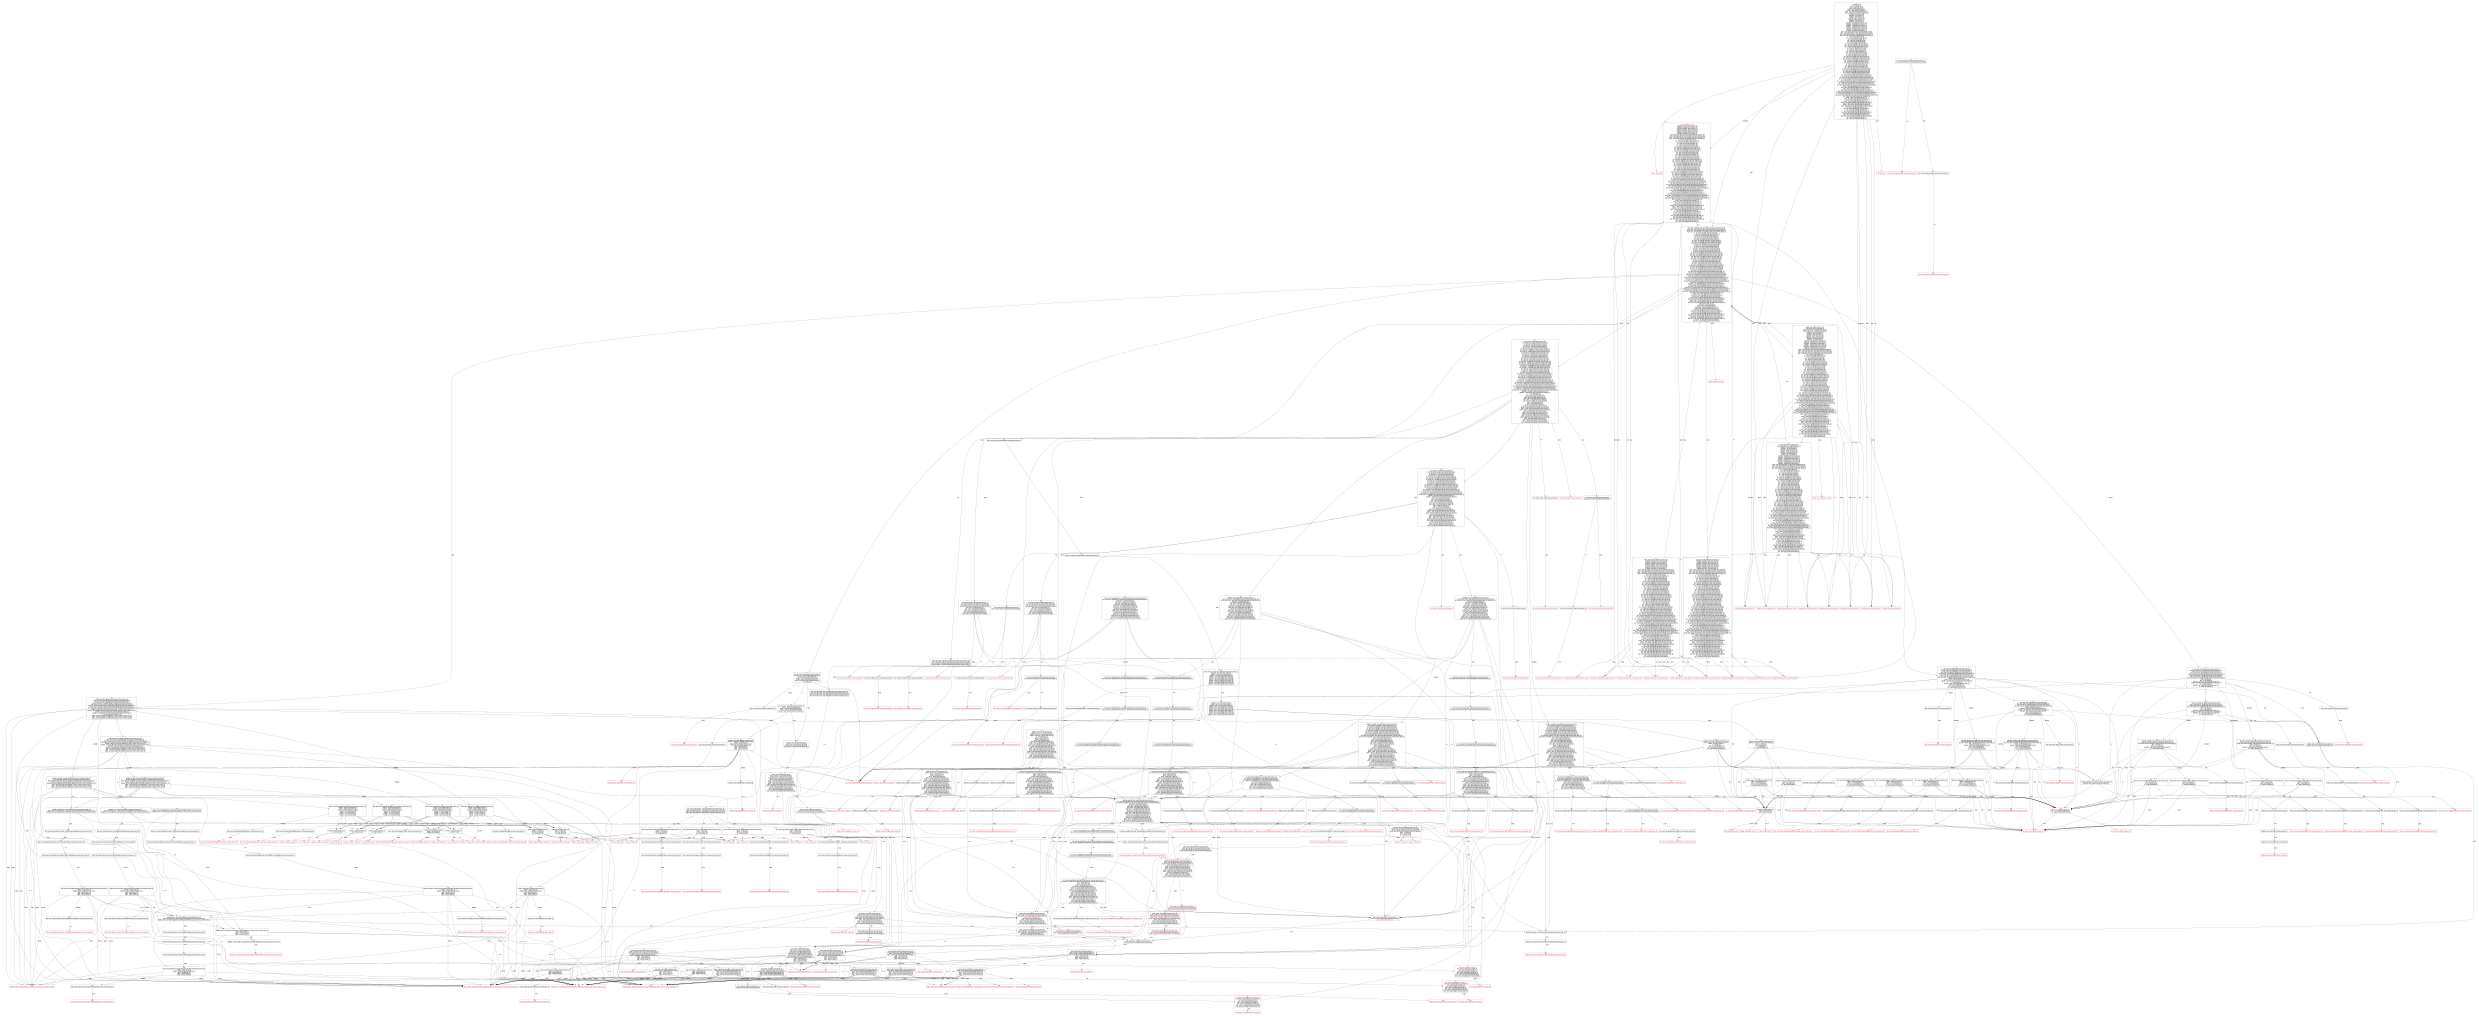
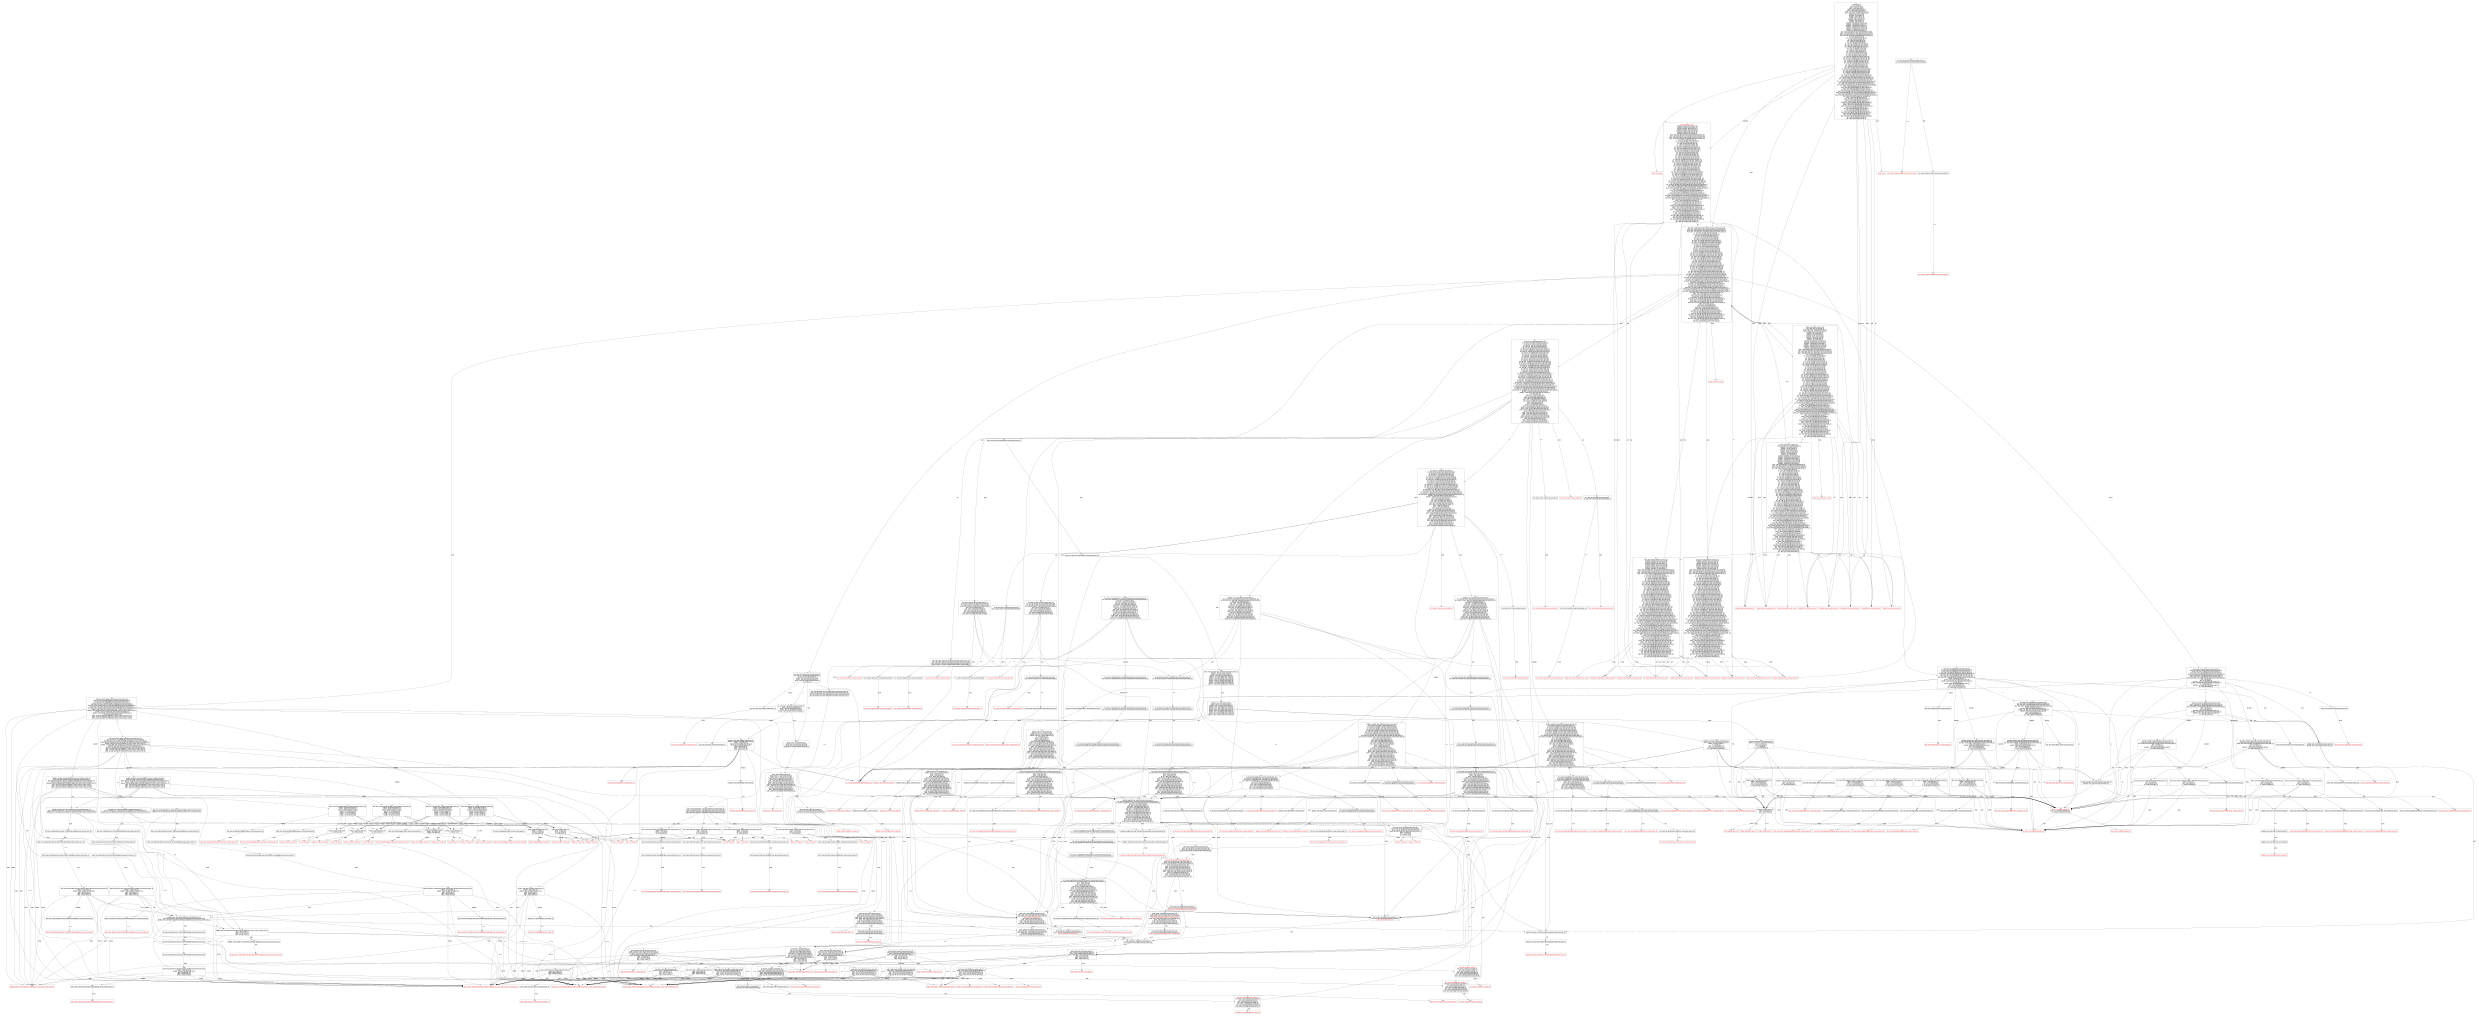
edge "S275" -> "S321": removed, label "instrs"
node "S286": removed
